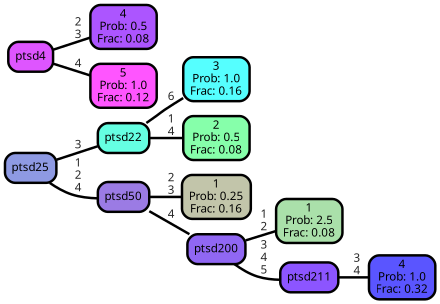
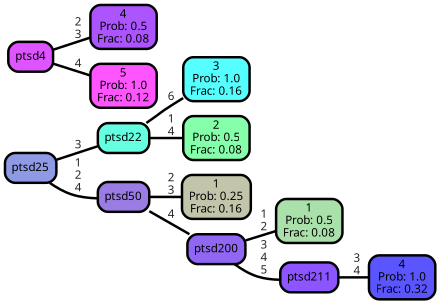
node "1 Prob: 2.5 Frac: 0.08": label "1 Prob: 2.5 Frac: 0.08" -> "1 Prob: 0.5 Frac: 0.08"
